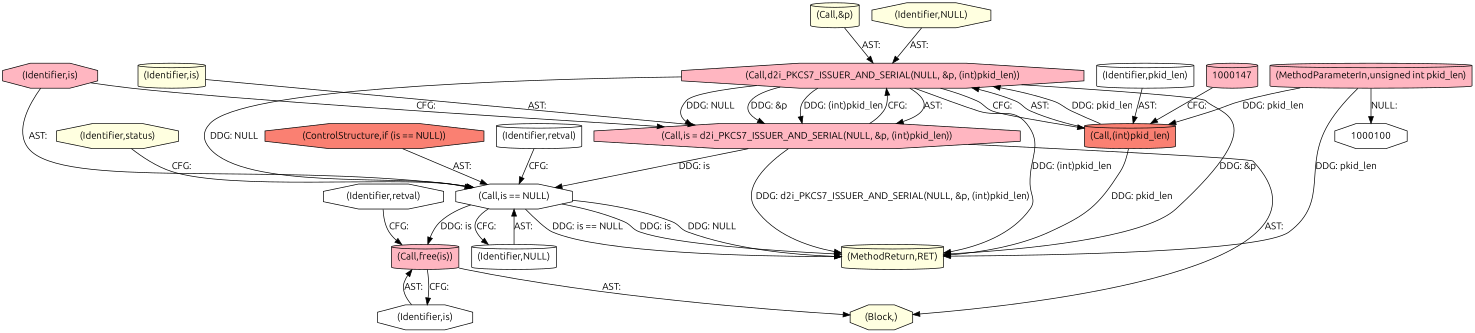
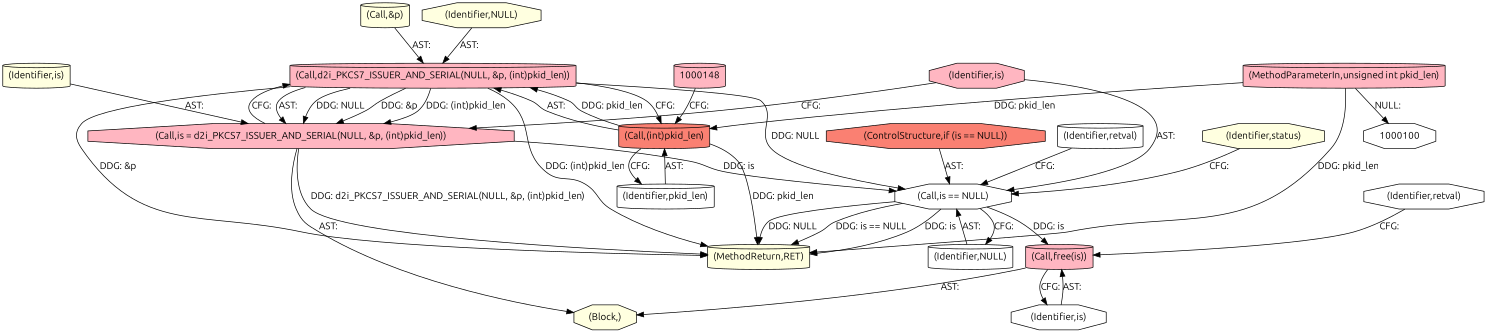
node "(Call,d2i_PKCS7_ISSUER_AND_SERIAL(NULL, &p, (int)pkid_len))": shape octagon -> cylinder
node "1000147": label "1000147" -> "1000148"
edge "(Call,(int)pkid_len)" -> "(Identifier,pkid_len)": added, label "CFG:"
